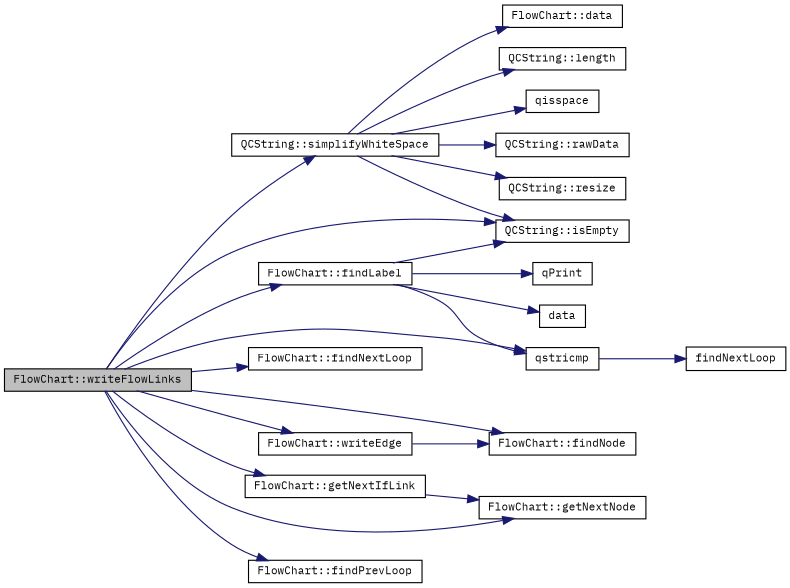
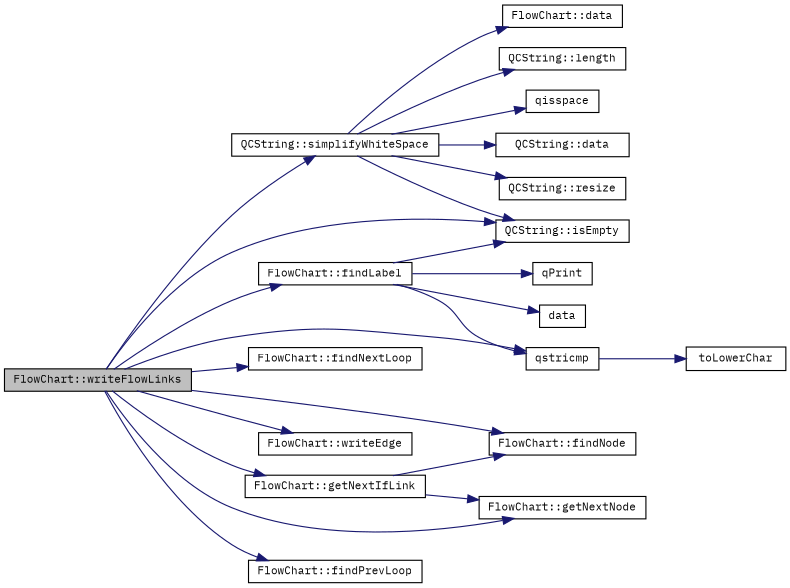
node "QCString::rawData": label "QCString::rawData" -> "QCString::data"
node "findNextLoop": label "findNextLoop" -> "toLowerChar"
edge "FlowChart::writeEdge" -> "FlowChart::findNode": now "FlowChart::getNextIfLink" -> "FlowChart::findNode"
